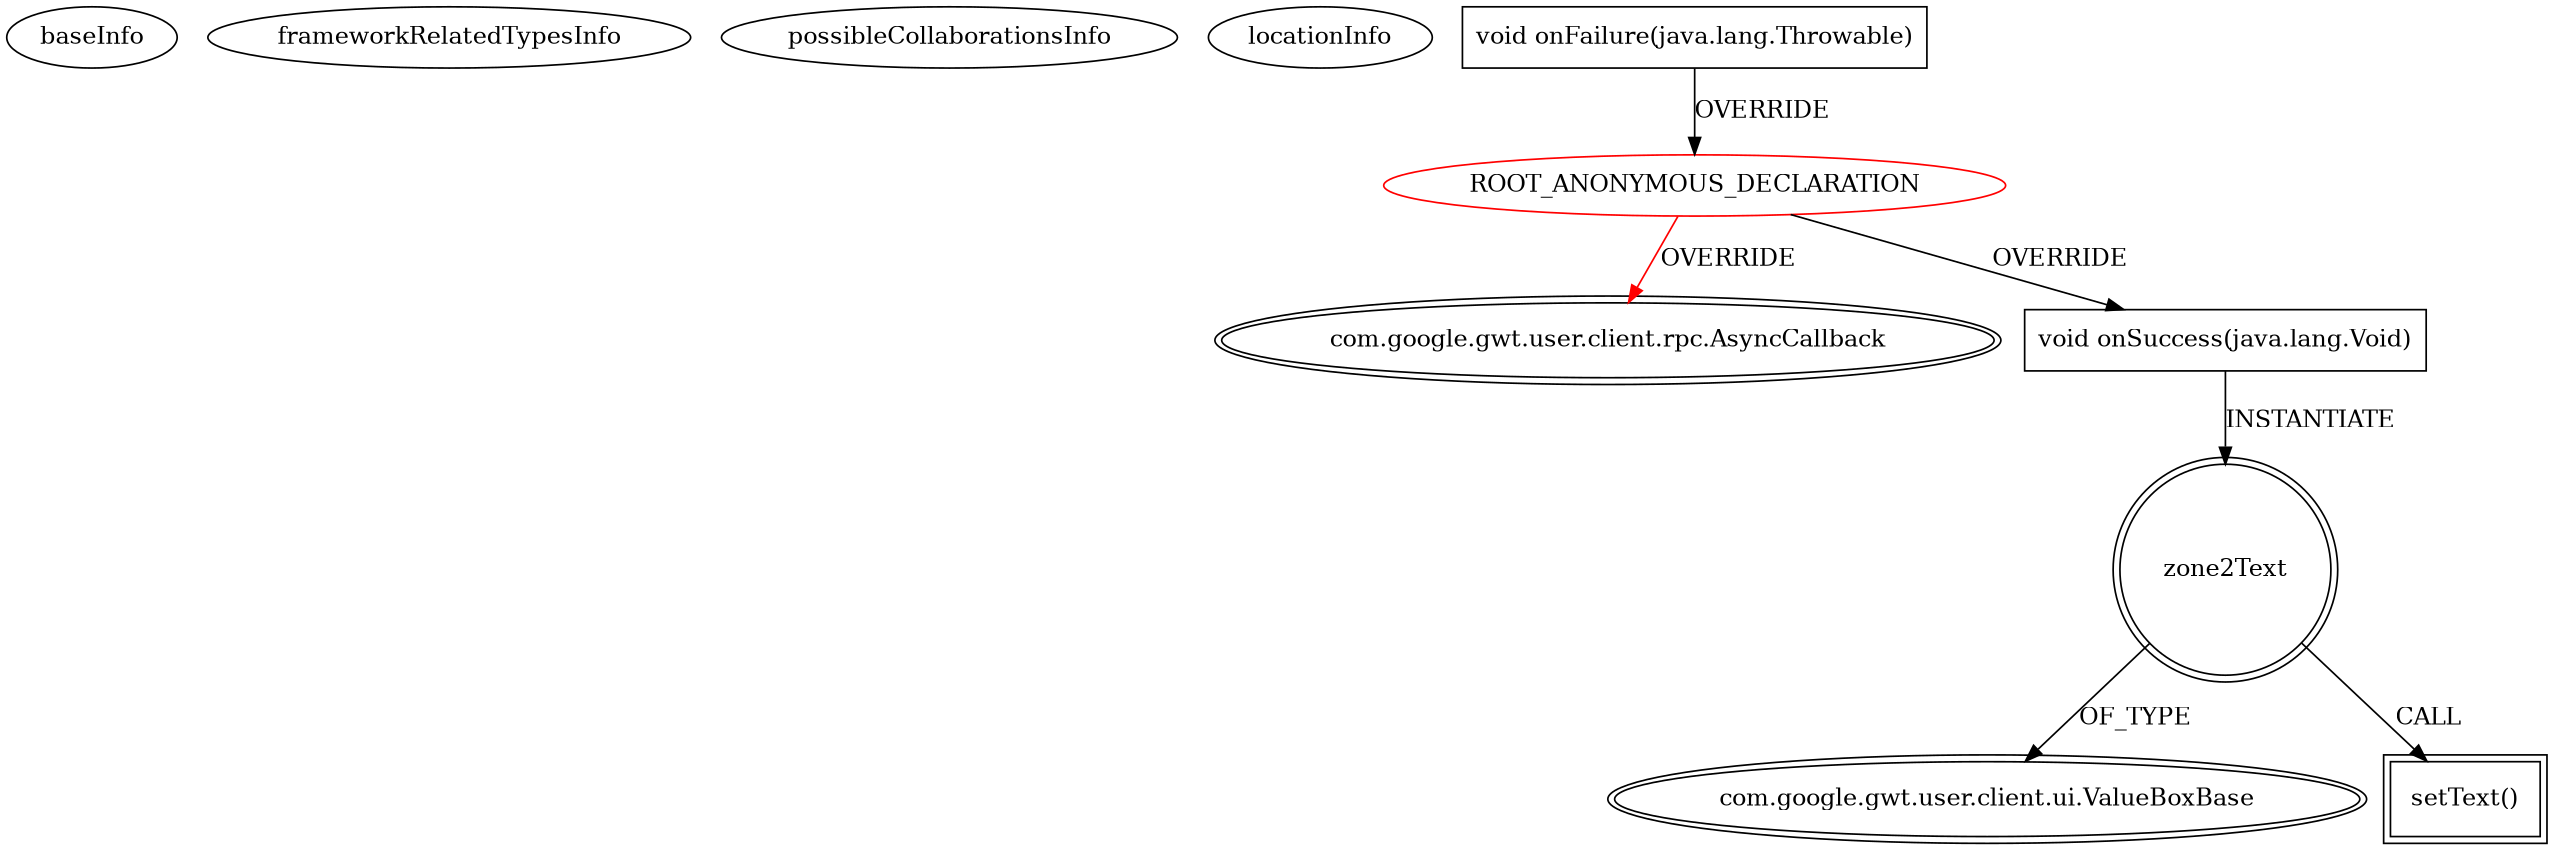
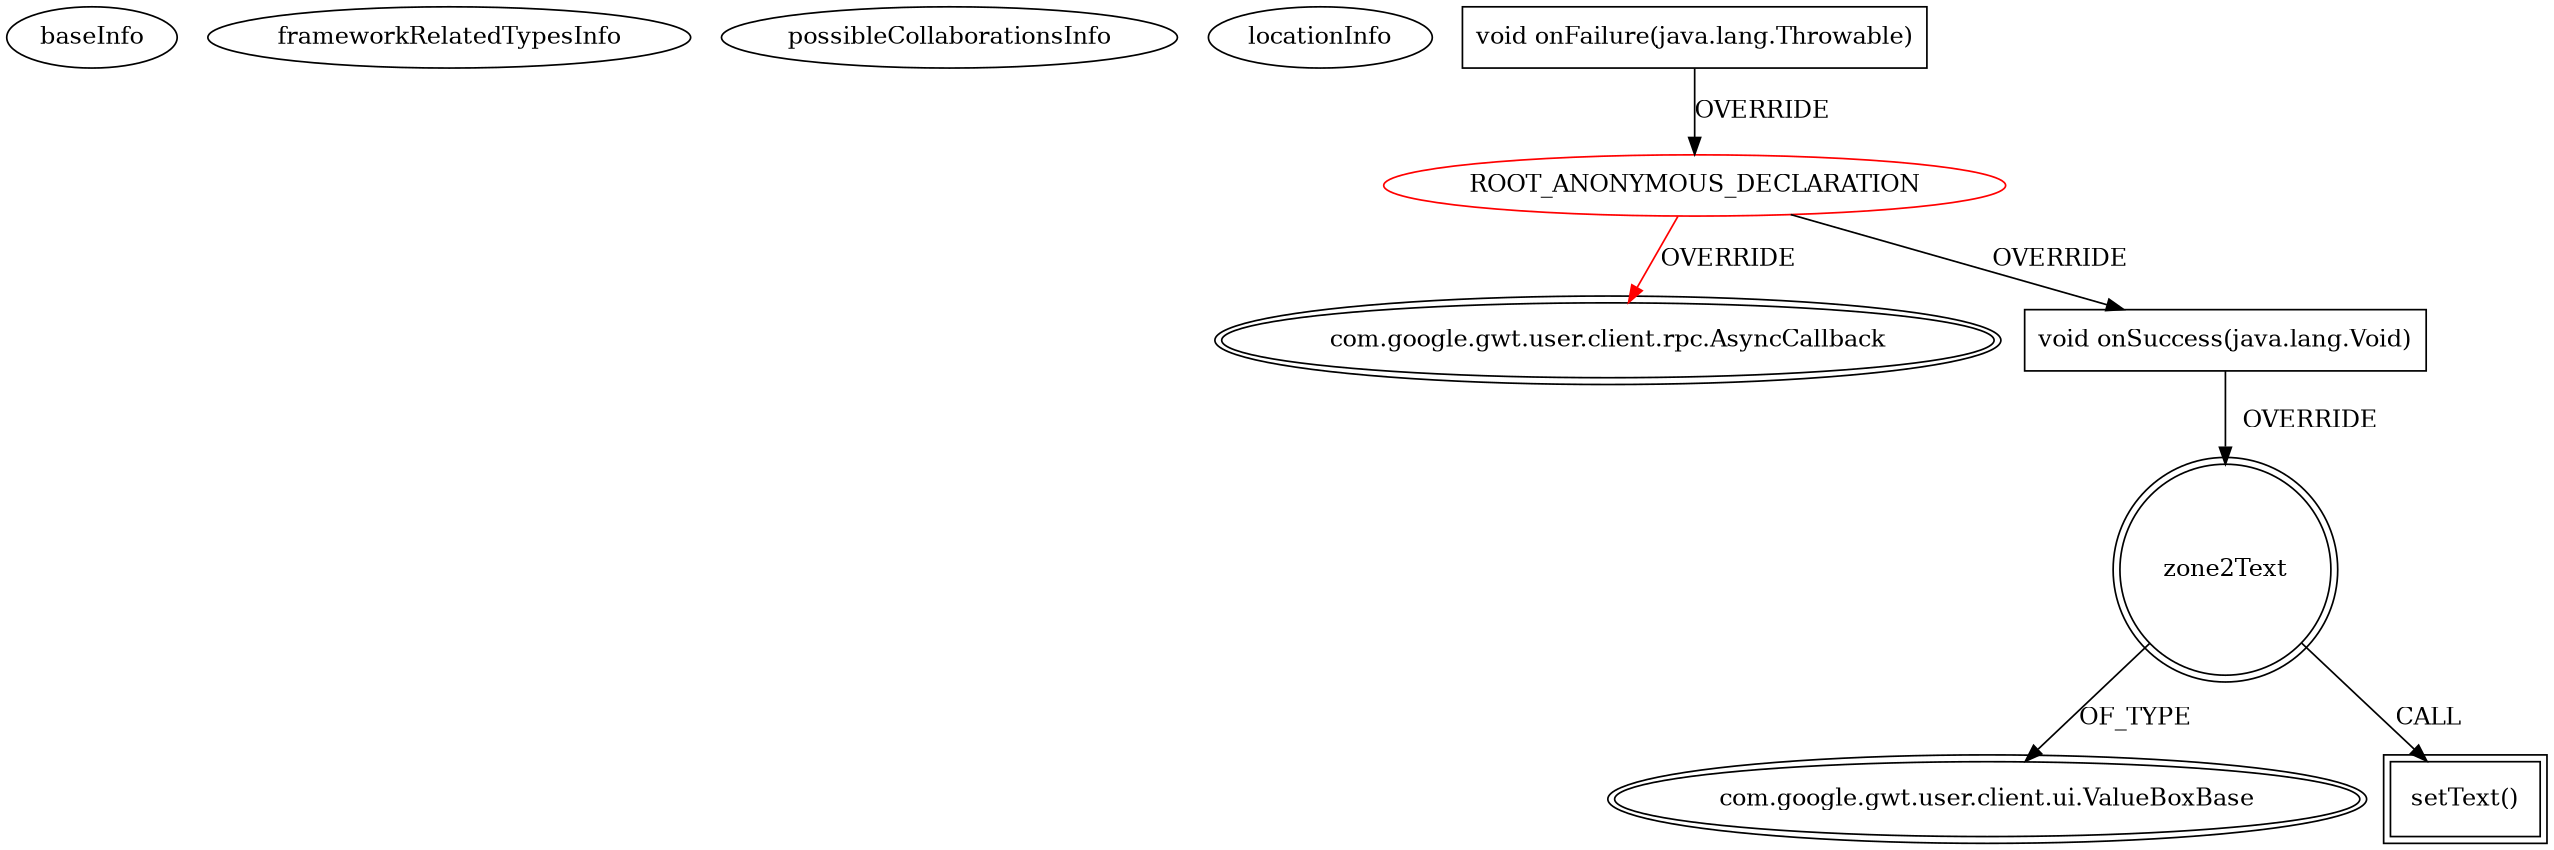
edge "void onSuccess(java.lang.Void)" -> "zone2Text": label "INSTANTIATE" -> "OVERRIDE"
